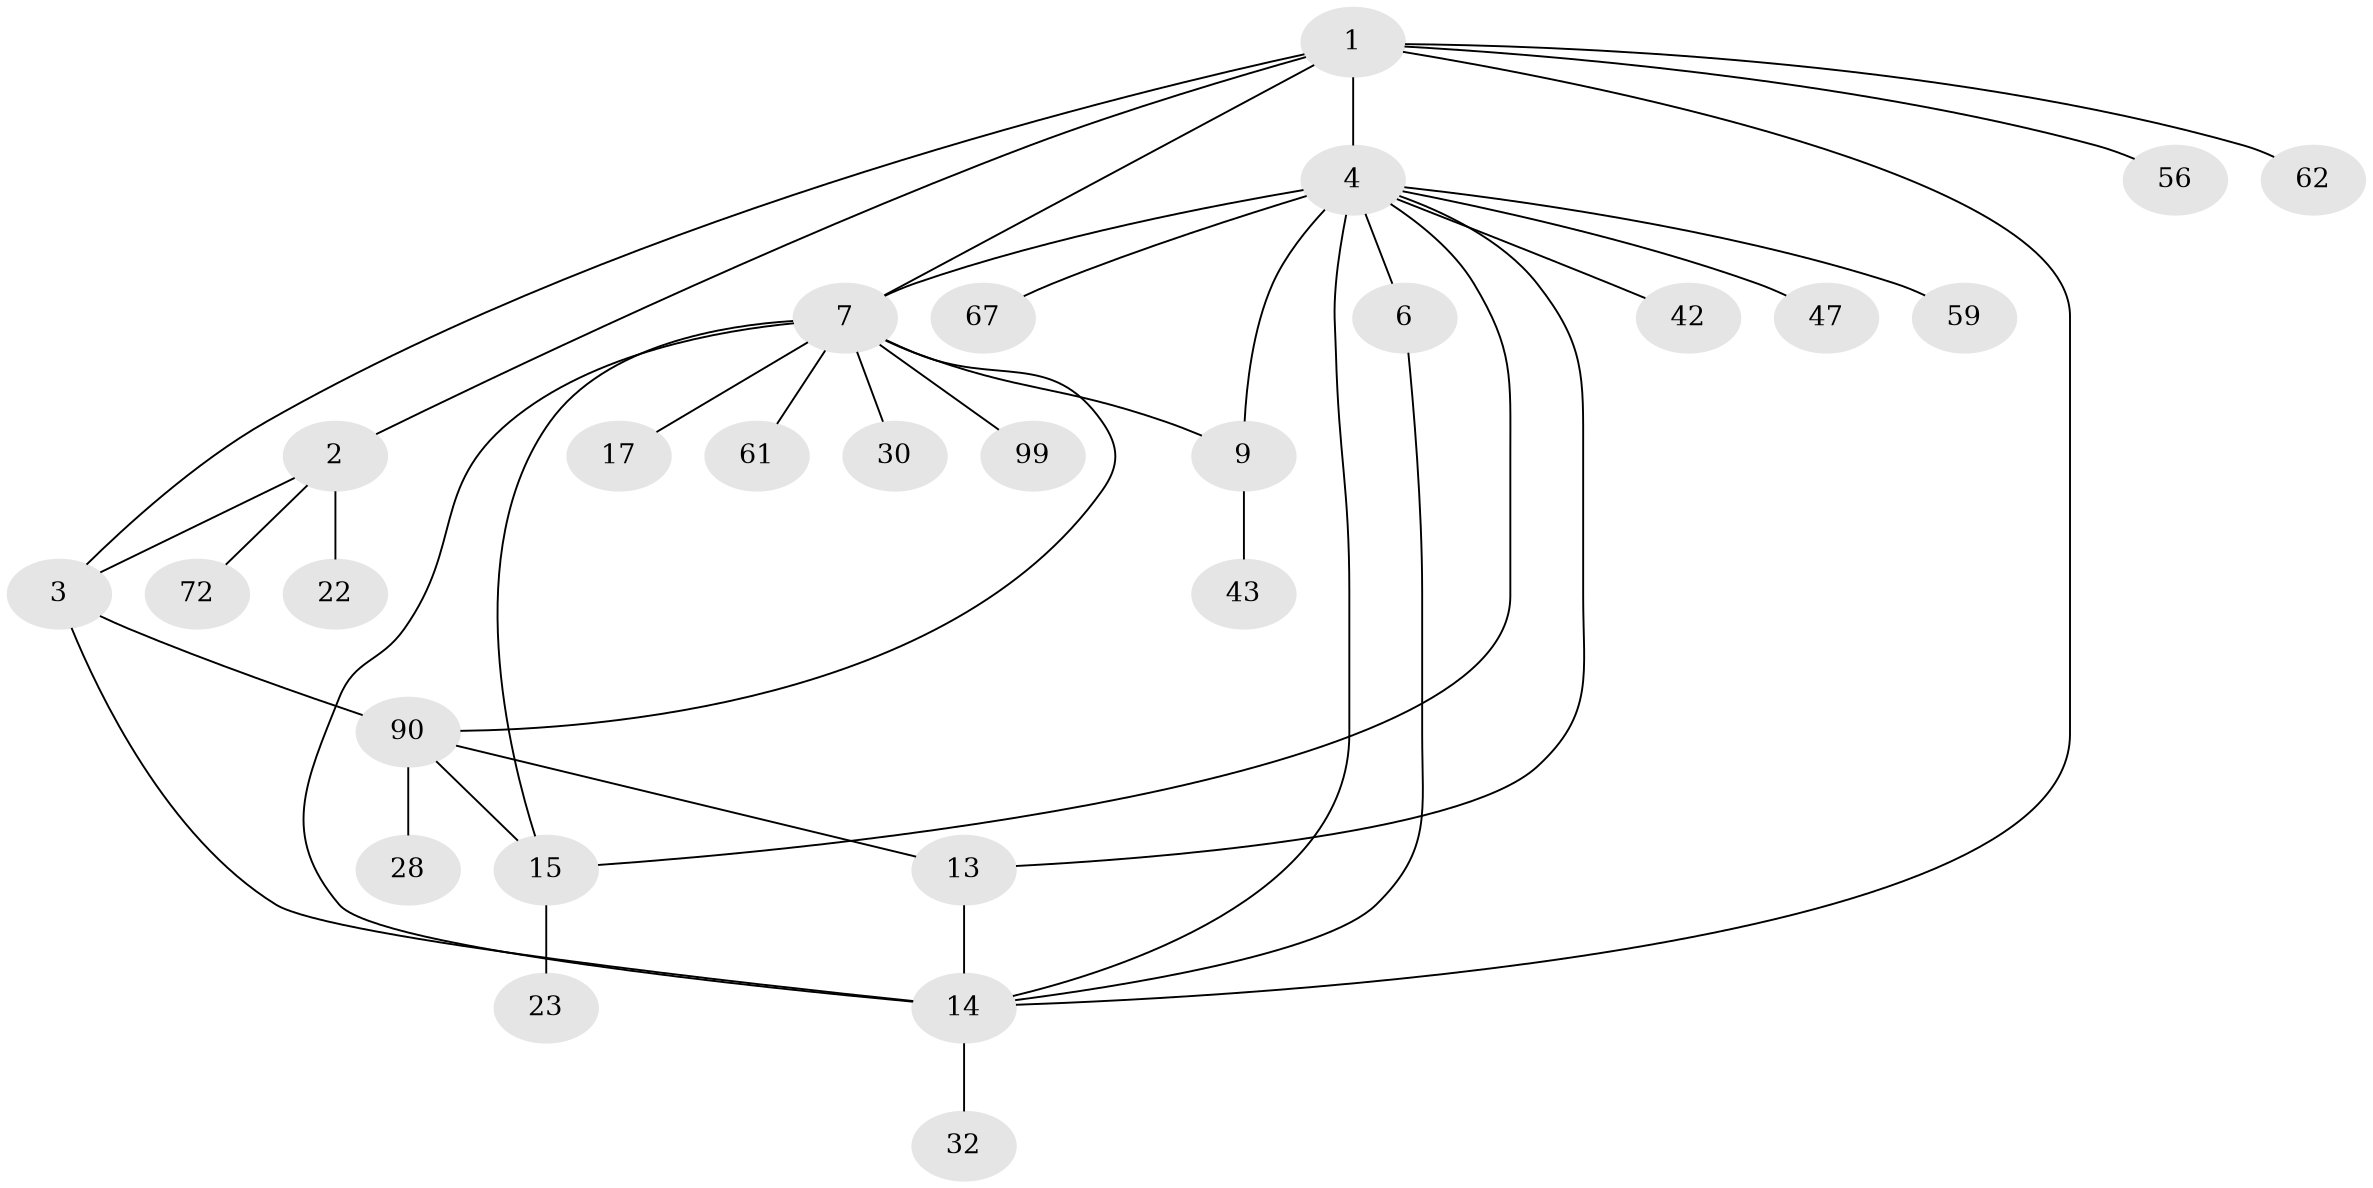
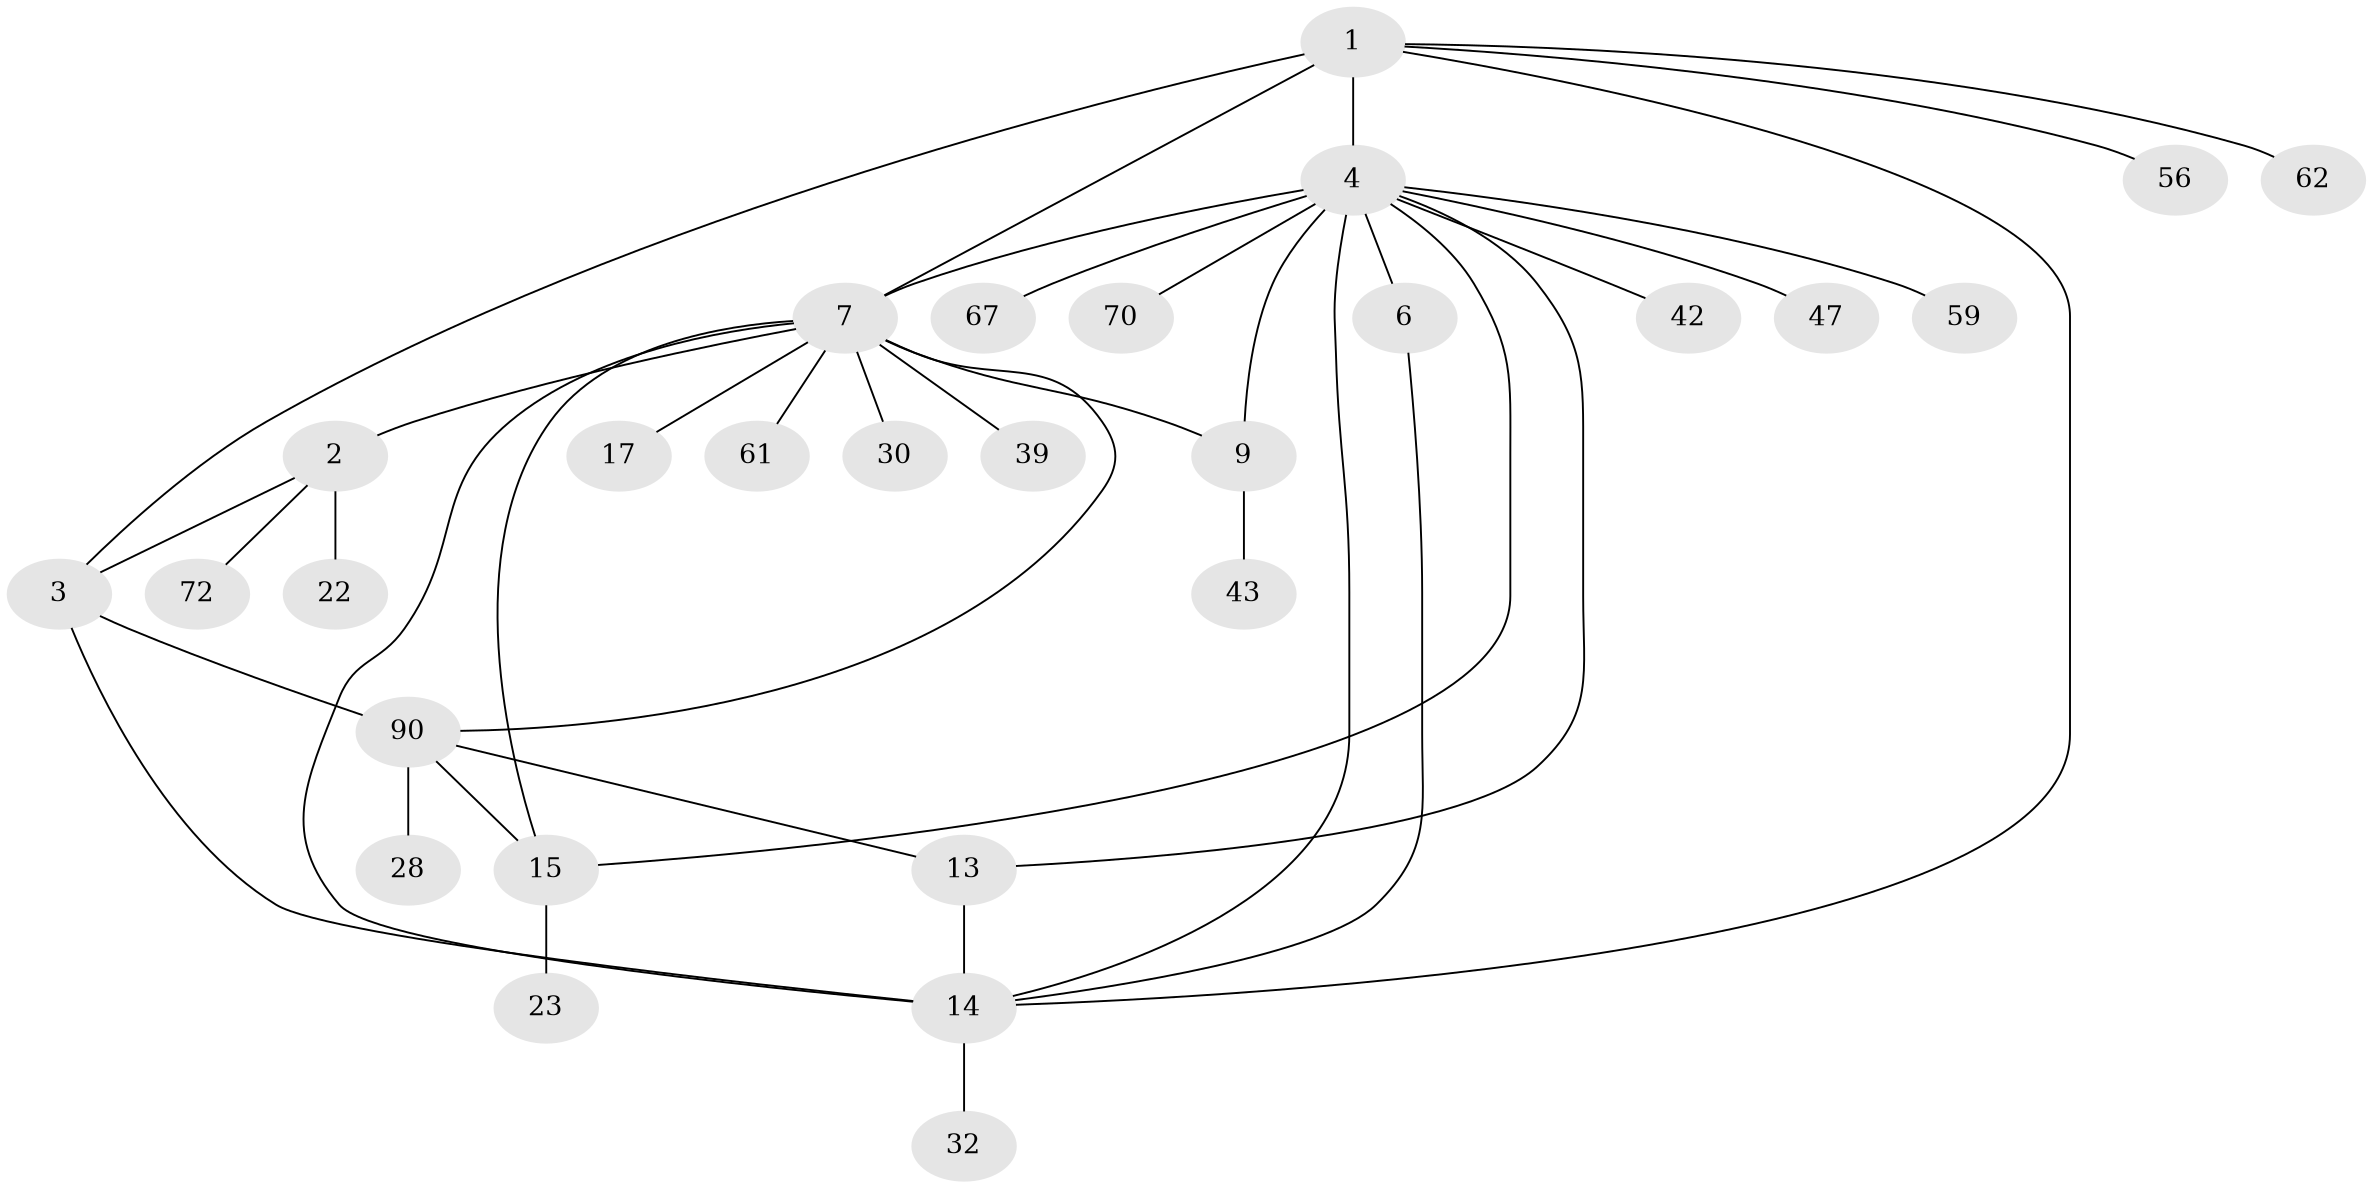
edge "1" -- "2": now "7" -- "2"
node "70": added
node "99": label "99" -> "39"
